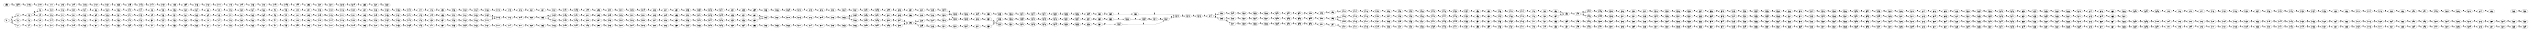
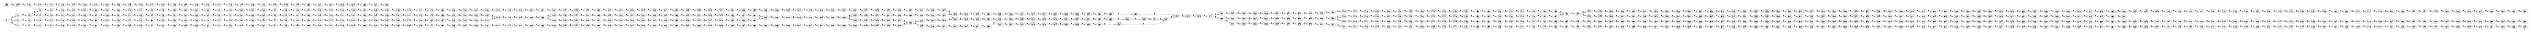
node "S822": added
edge "S331" -> "S334": now "S331" -> "S333"
